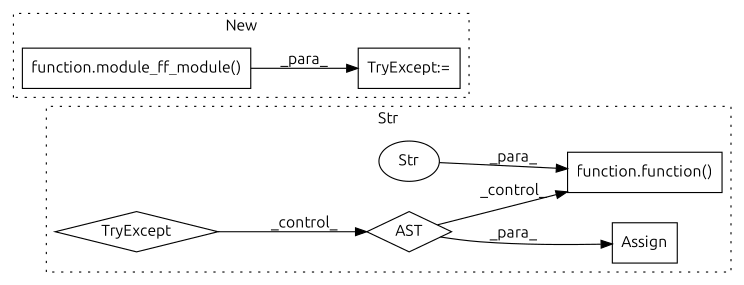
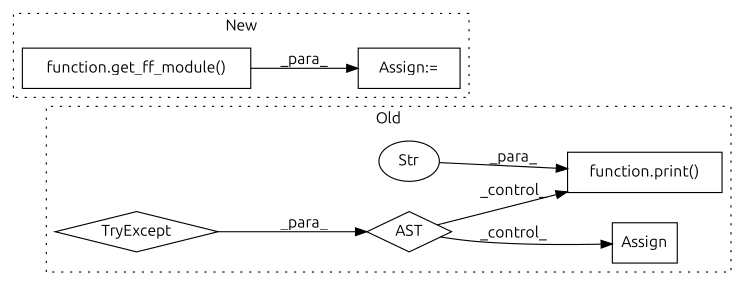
node "function.module_ff_module()": label "function.module_ff_module()" -> "function.get_ff_module()"
node "TryExcept:=": label "TryExcept:=" -> "Assign:="
cluster "Str": label "Str" -> "Old"
node "function.function()": label "function.function()" -> "function.print()"
edge "TryExcept" -> "AST": label "_control_" -> "_para_"
edge "AST" -> "Assign": label "_para_" -> "_control_"
